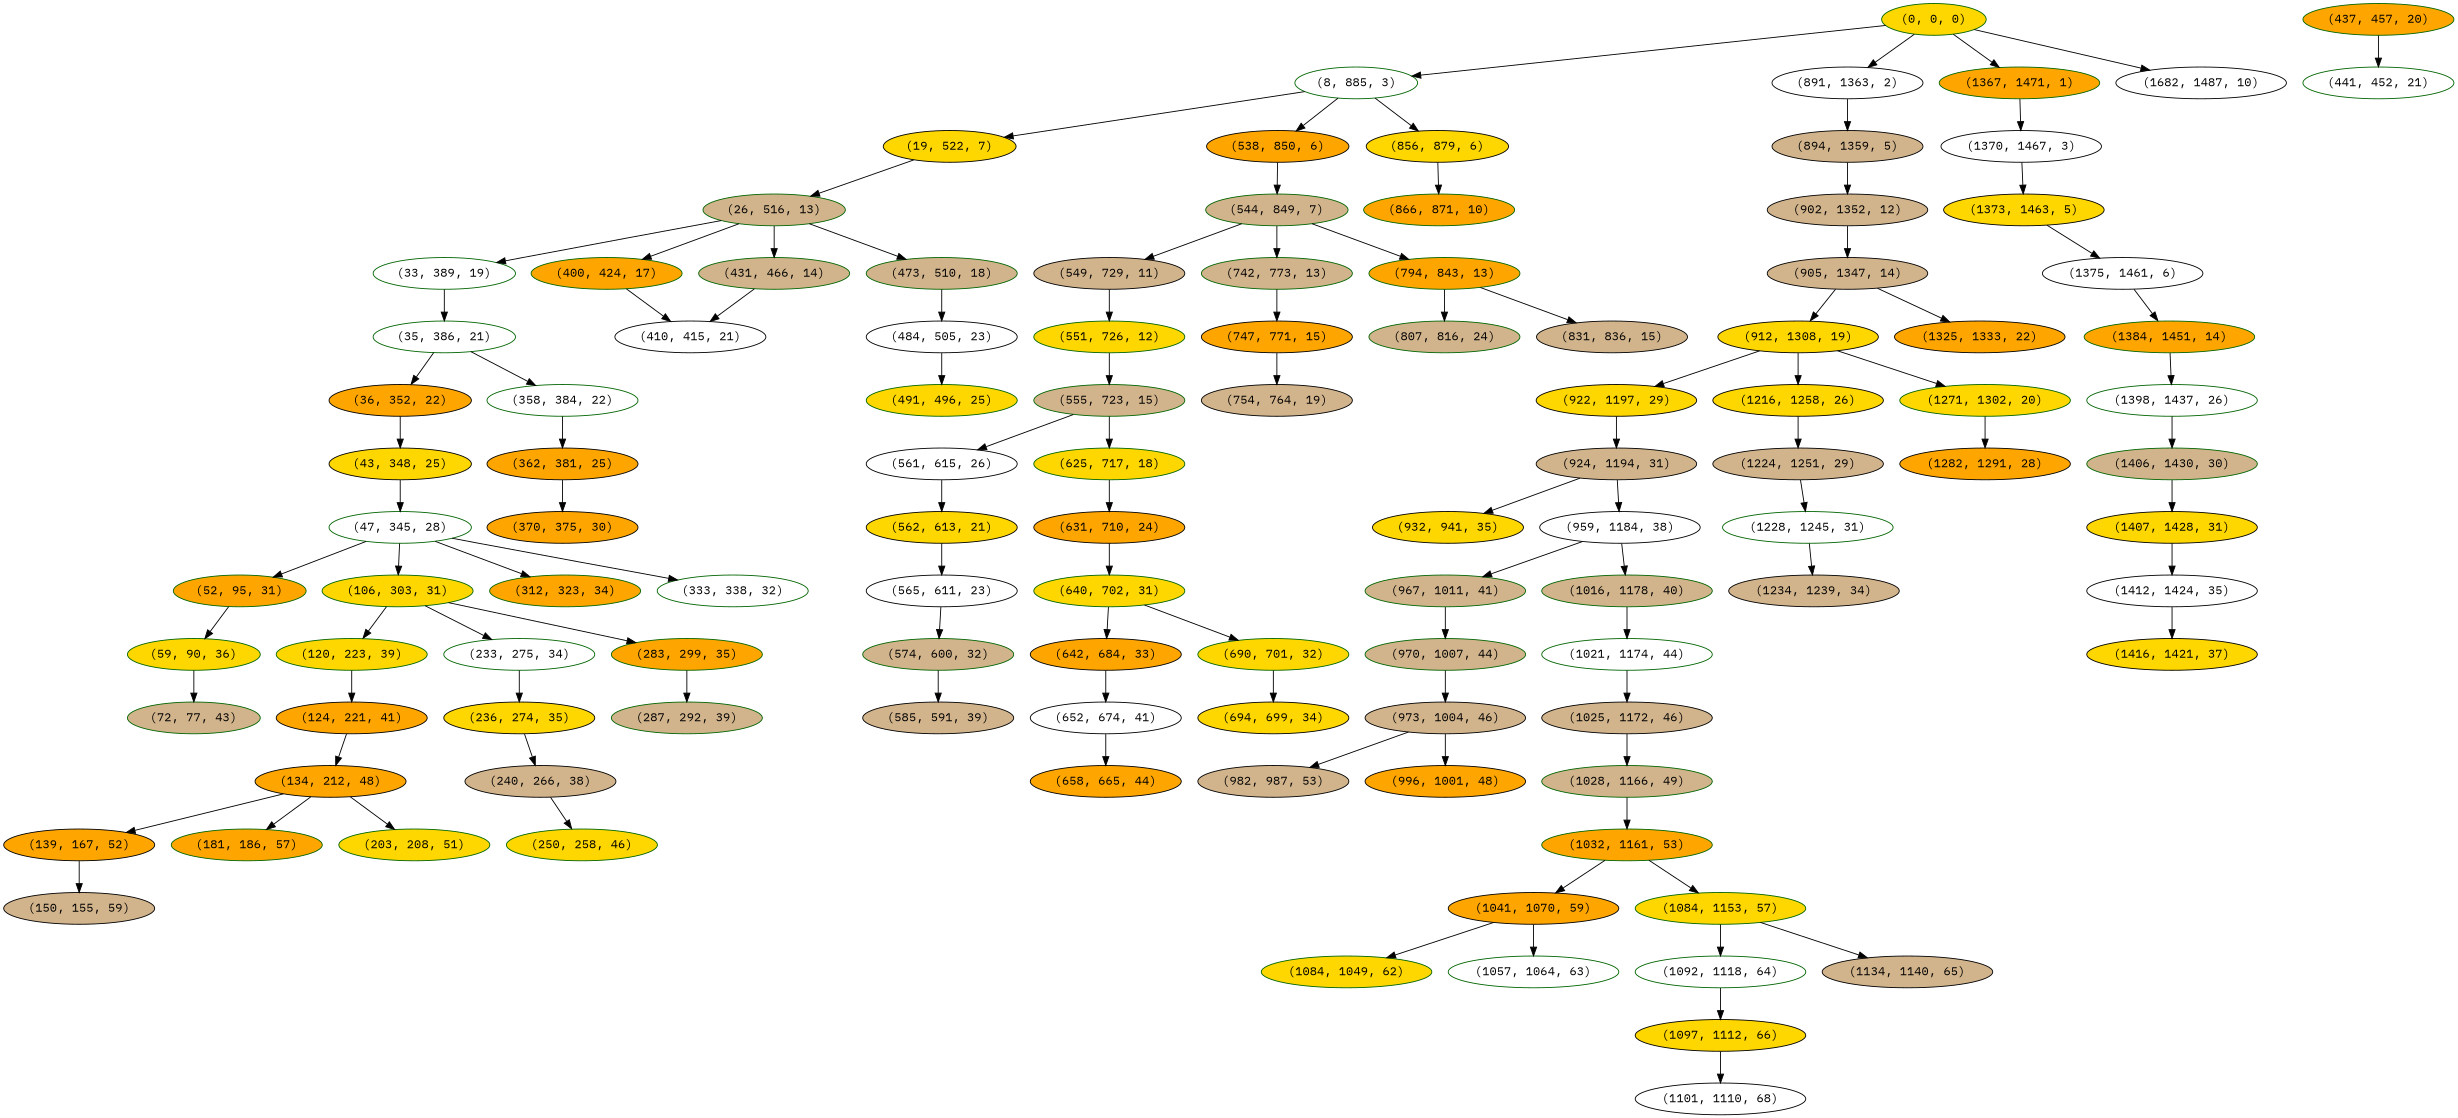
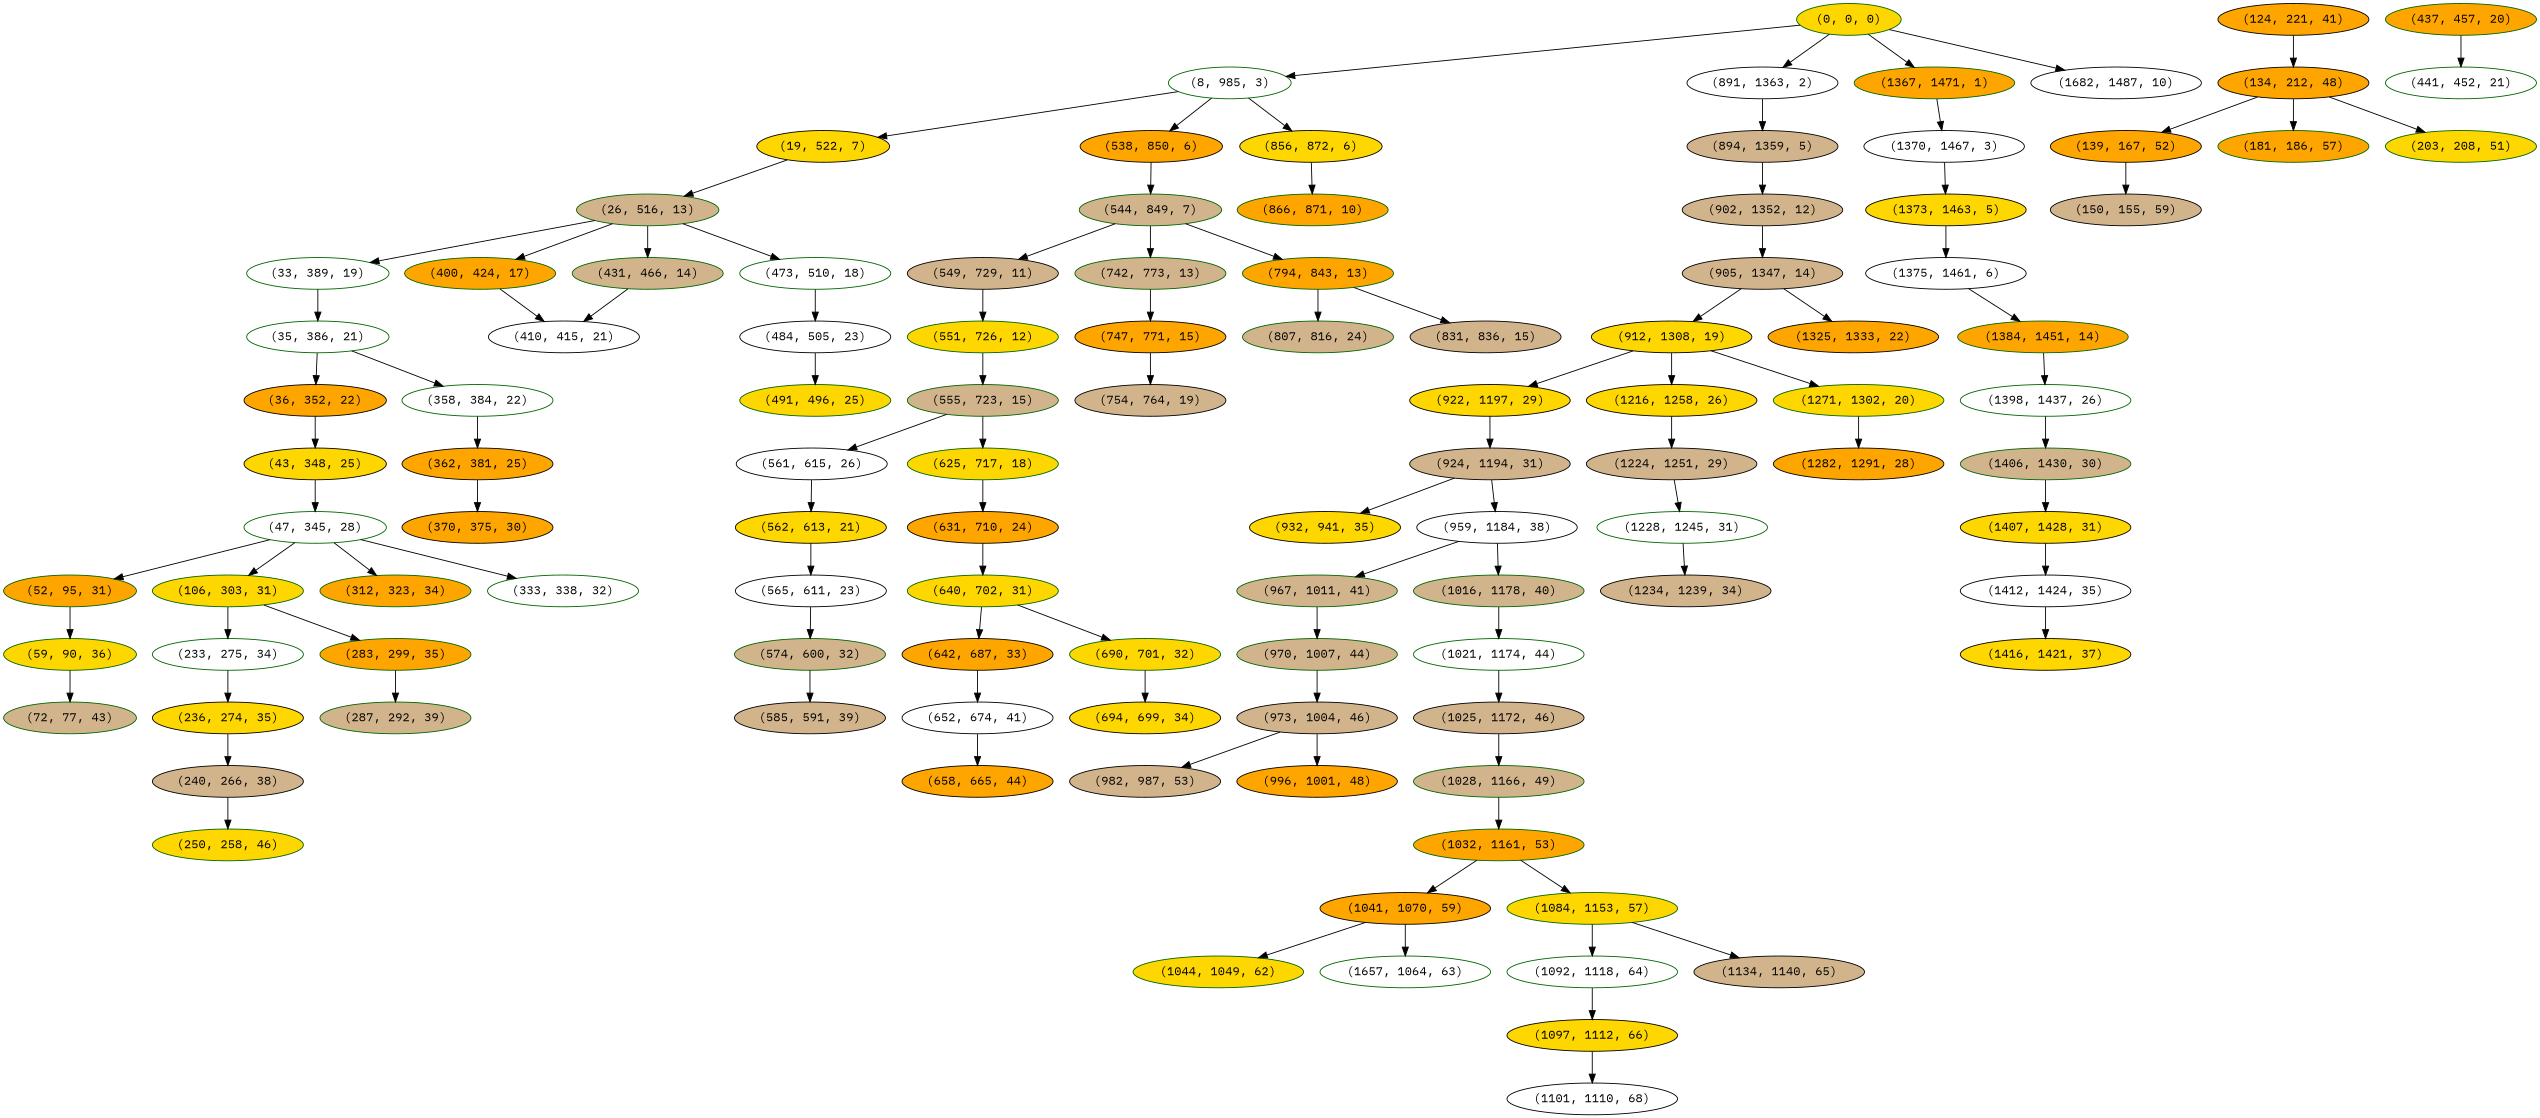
node "(8, 885, 3)": label "(8, 885, 3)" -> "(8, 985, 3)"
node "(856, 879, 6)": label "(856, 879, 6)" -> "(856, 872, 6)"
node "(473, 510, 18)": fillcolor tan -> white
node "(120, 223, 39)": removed
node "(642, 684, 33)": label "(642, 684, 33)" -> "(642, 687, 33)"
node "(1084, 1049, 62)": label "(1084, 1049, 62)" -> "(1044, 1049, 62)"
node "(1057, 1064, 63)": label "(1057, 1064, 63)" -> "(1657, 1064, 63)"
